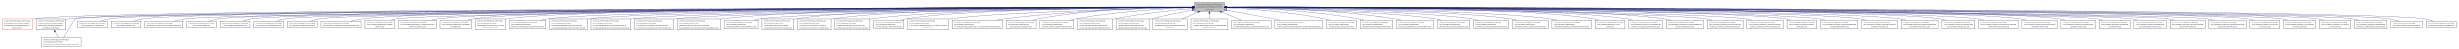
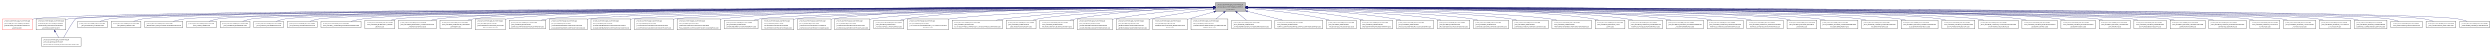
node "/root/motion/scrimmage /src/simcontrol/SimControl.cpp": label "/root/motion/scrimmage /src/simcontrol/SimControl.cpp" -> "/root/scrimmage/scrimmage /src/simcontrol/SimControl.cpp"
node "/root/scrimmage/scrimmage /src/simcontrol/SimUtils.cpp": added
